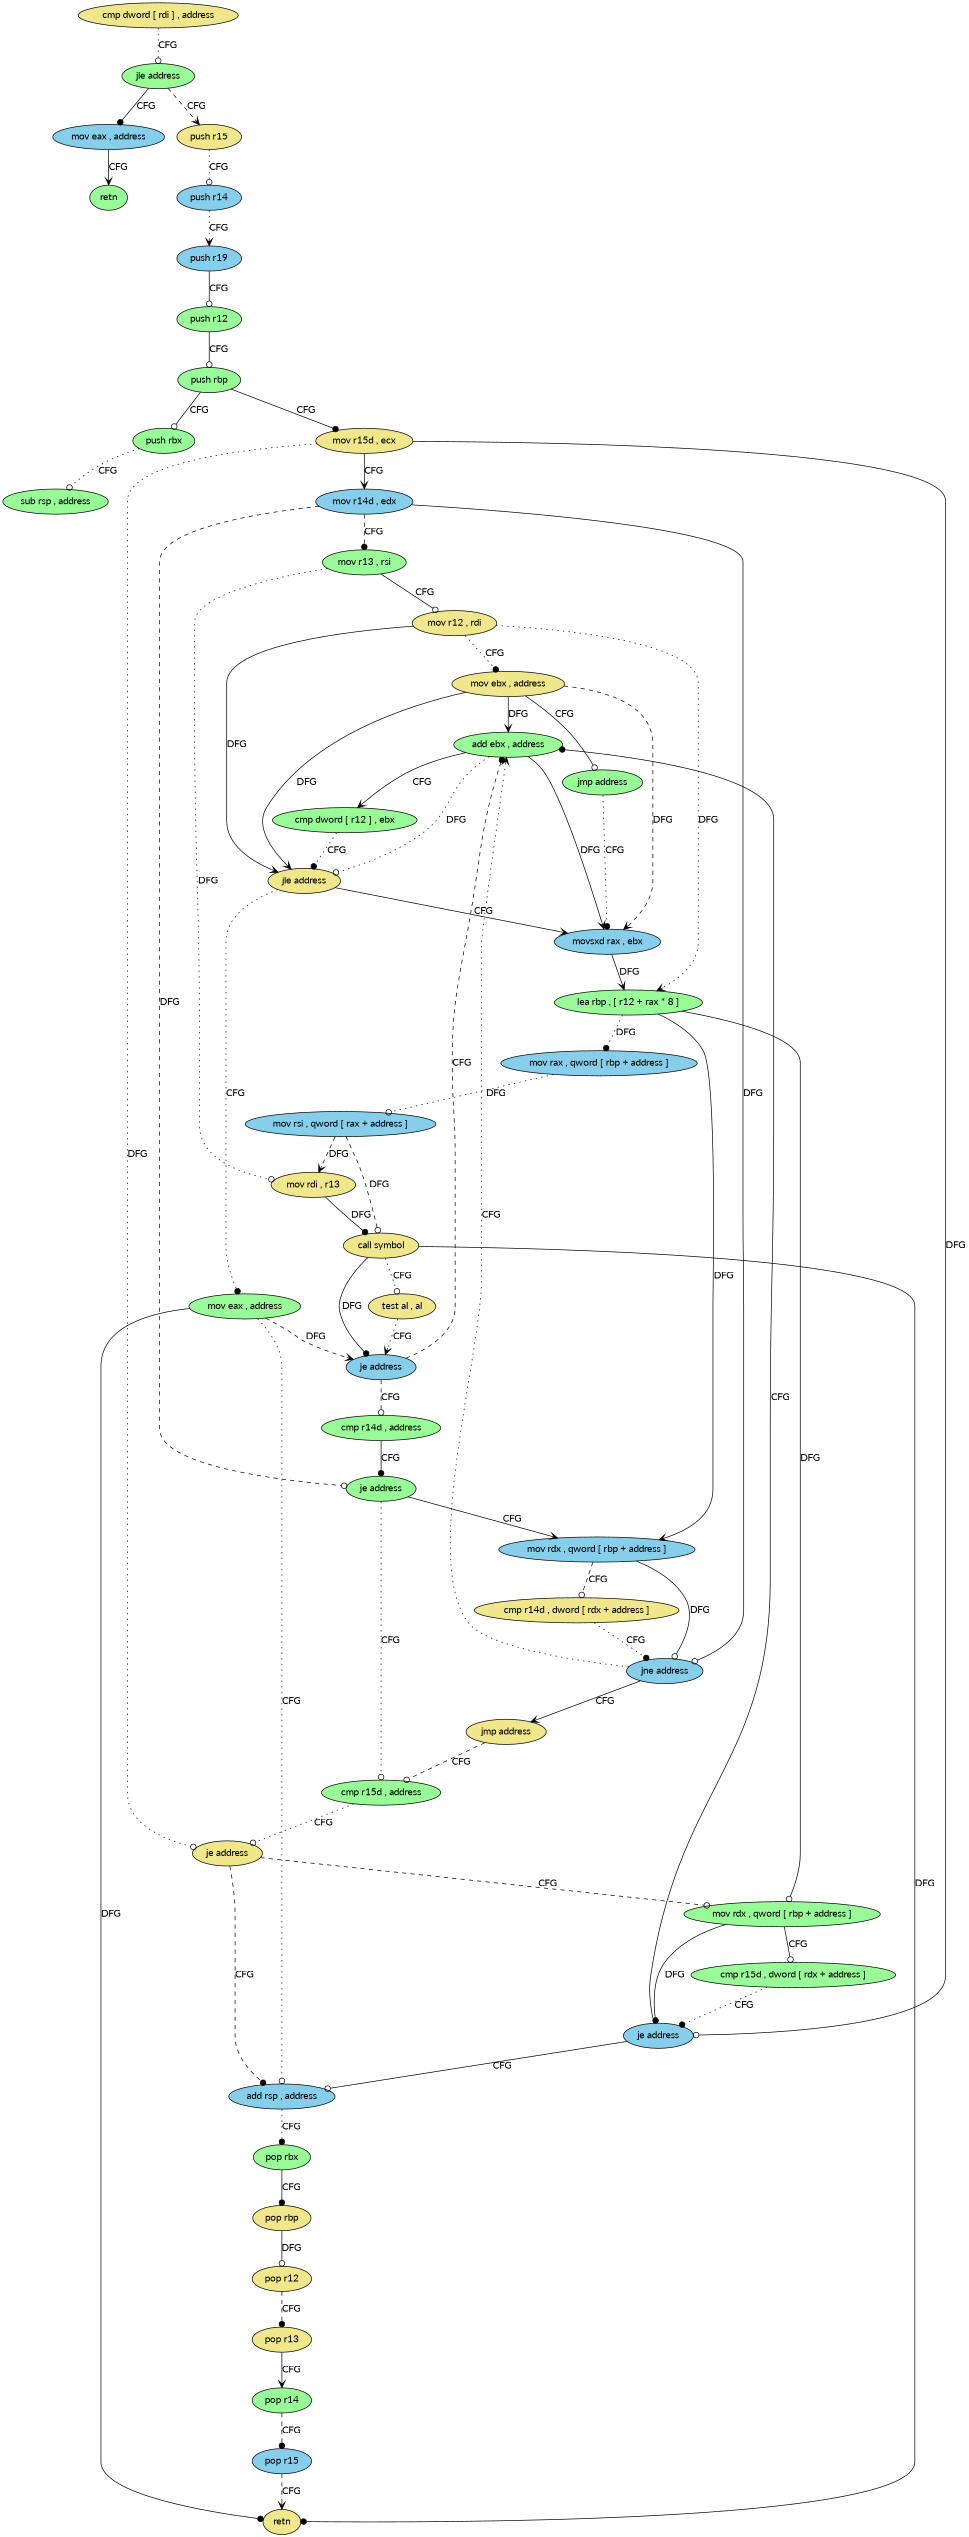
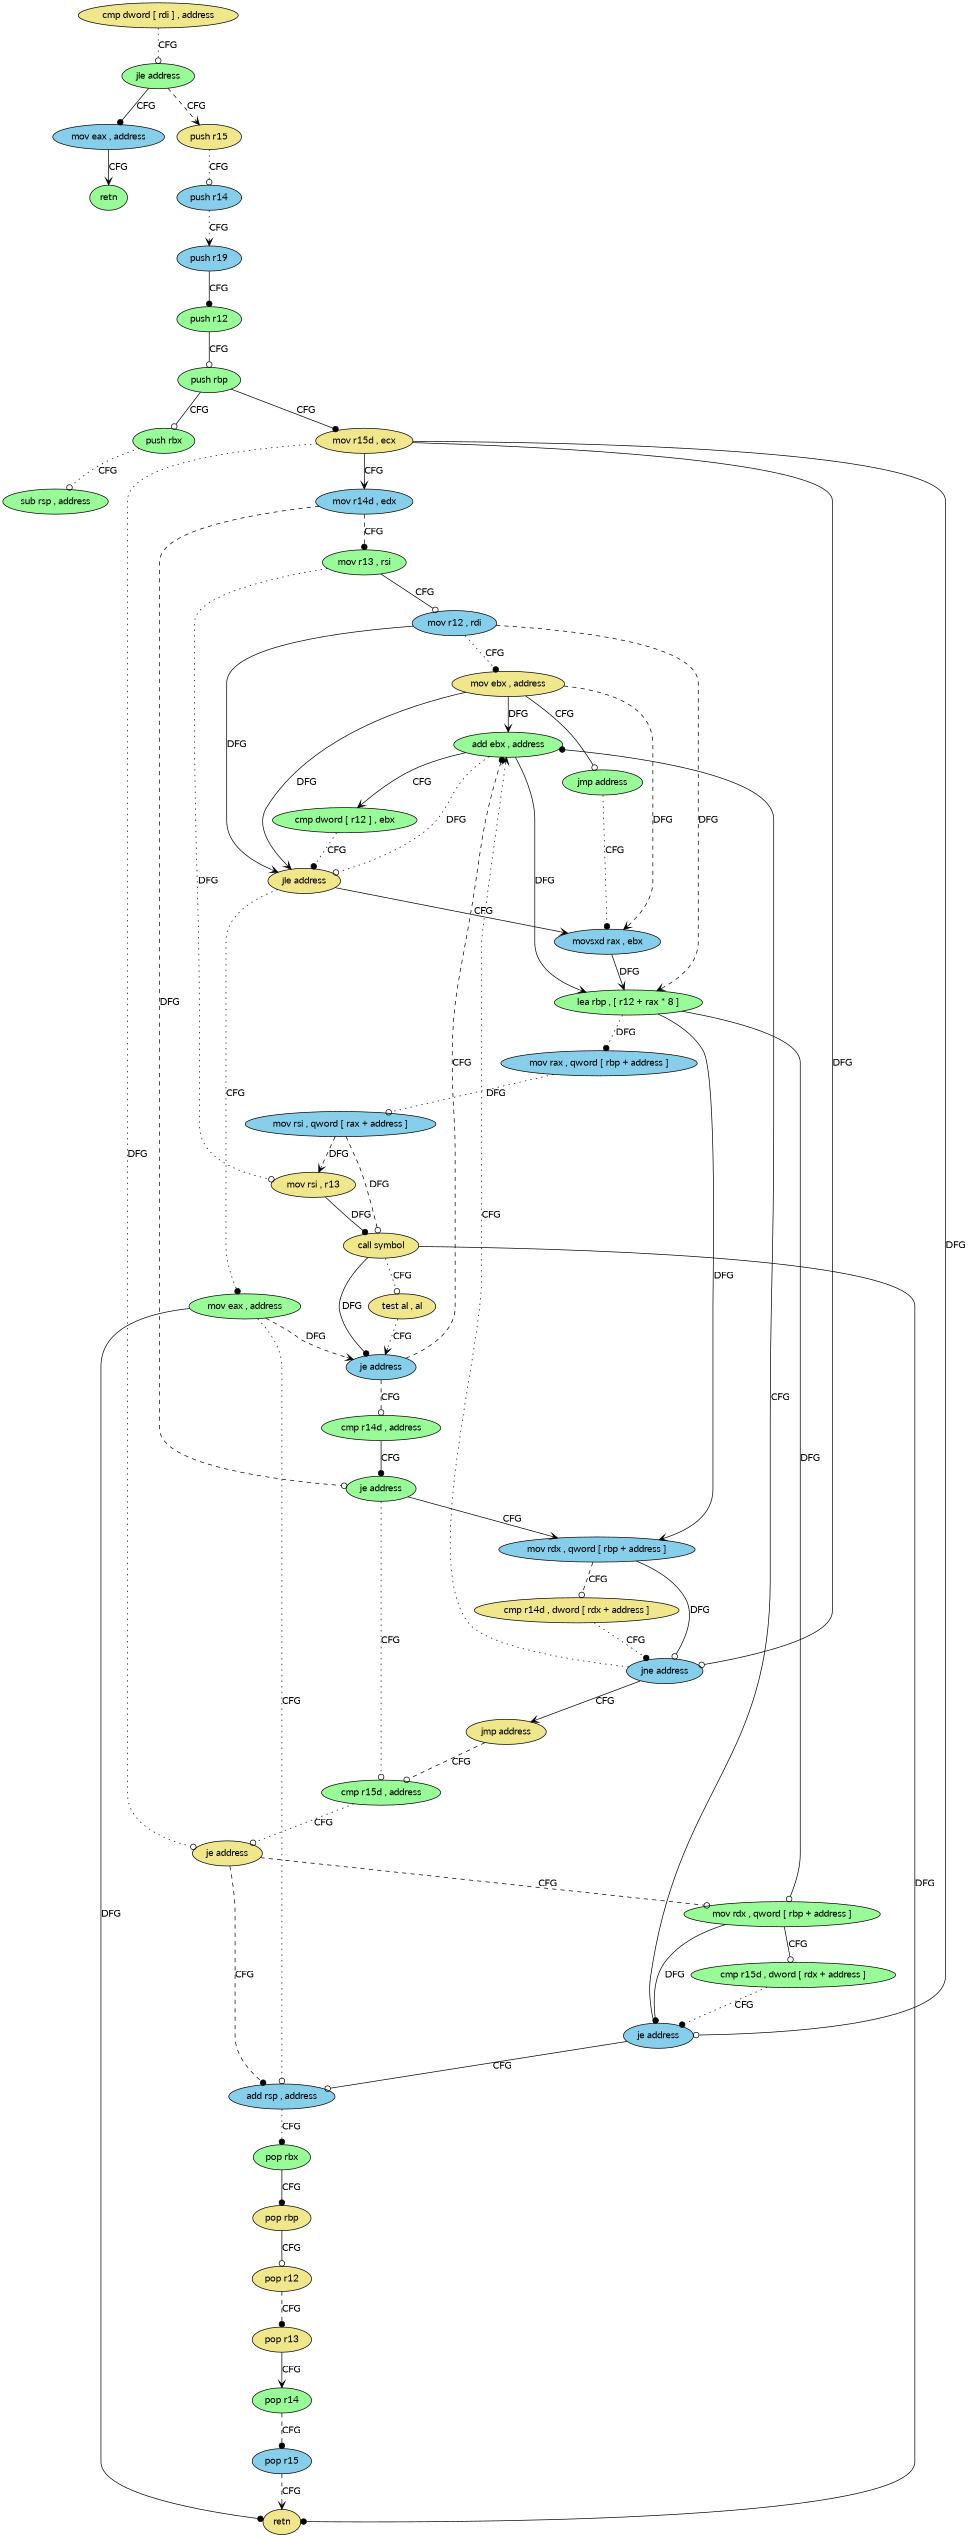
edge "push r19" -> "push r12": arrowhead odot -> dot
node "mov r12 , rdi": fillcolor khaki -> skyblue
edge "mov r12 , rdi" -> "lea rbp , [ r12 + rax * 8 ]": style dotted -> dashed
edge "add ebx , address" -> "movsxd rax , ebx": now "add ebx , address" -> "lea rbp , [ r12 + rax * 8 ]"
edge "mov r14d , edx" -> "jne address": now "mov r15d , ecx" -> "jne address"
node "mov rdi , r13": label "mov rdi , r13" -> "mov rsi , r13"
edge "pop rbp" -> "pop r12": label "DFG" -> "CFG"
